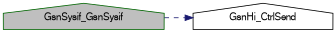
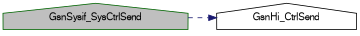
node "GsnSysif_GsnSysif": label "GsnSysif_GsnSysif" -> "GsnSysif_SysCtrlSend"
